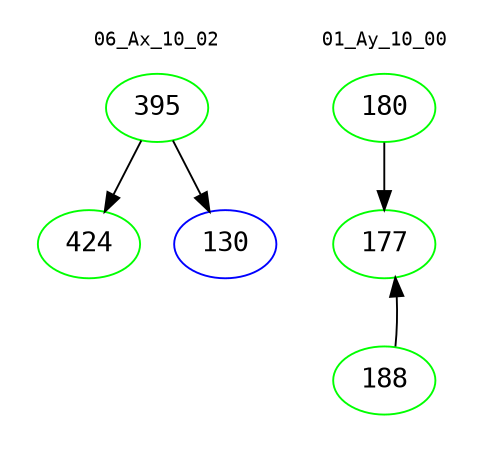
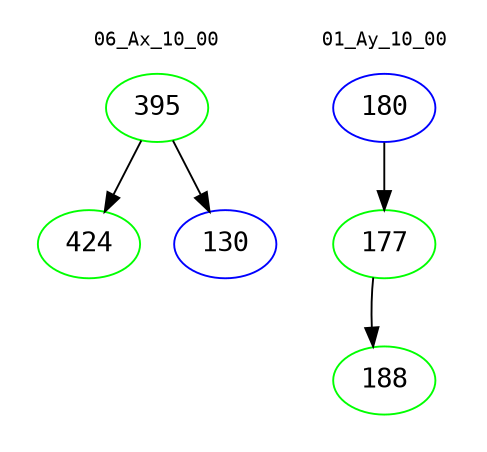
cluster "06_Ax_10_02": label "06_Ax_10_02" -> "06_Ax_10_00"
node "180": color green -> blue
edge "188" -> "177": reversed
